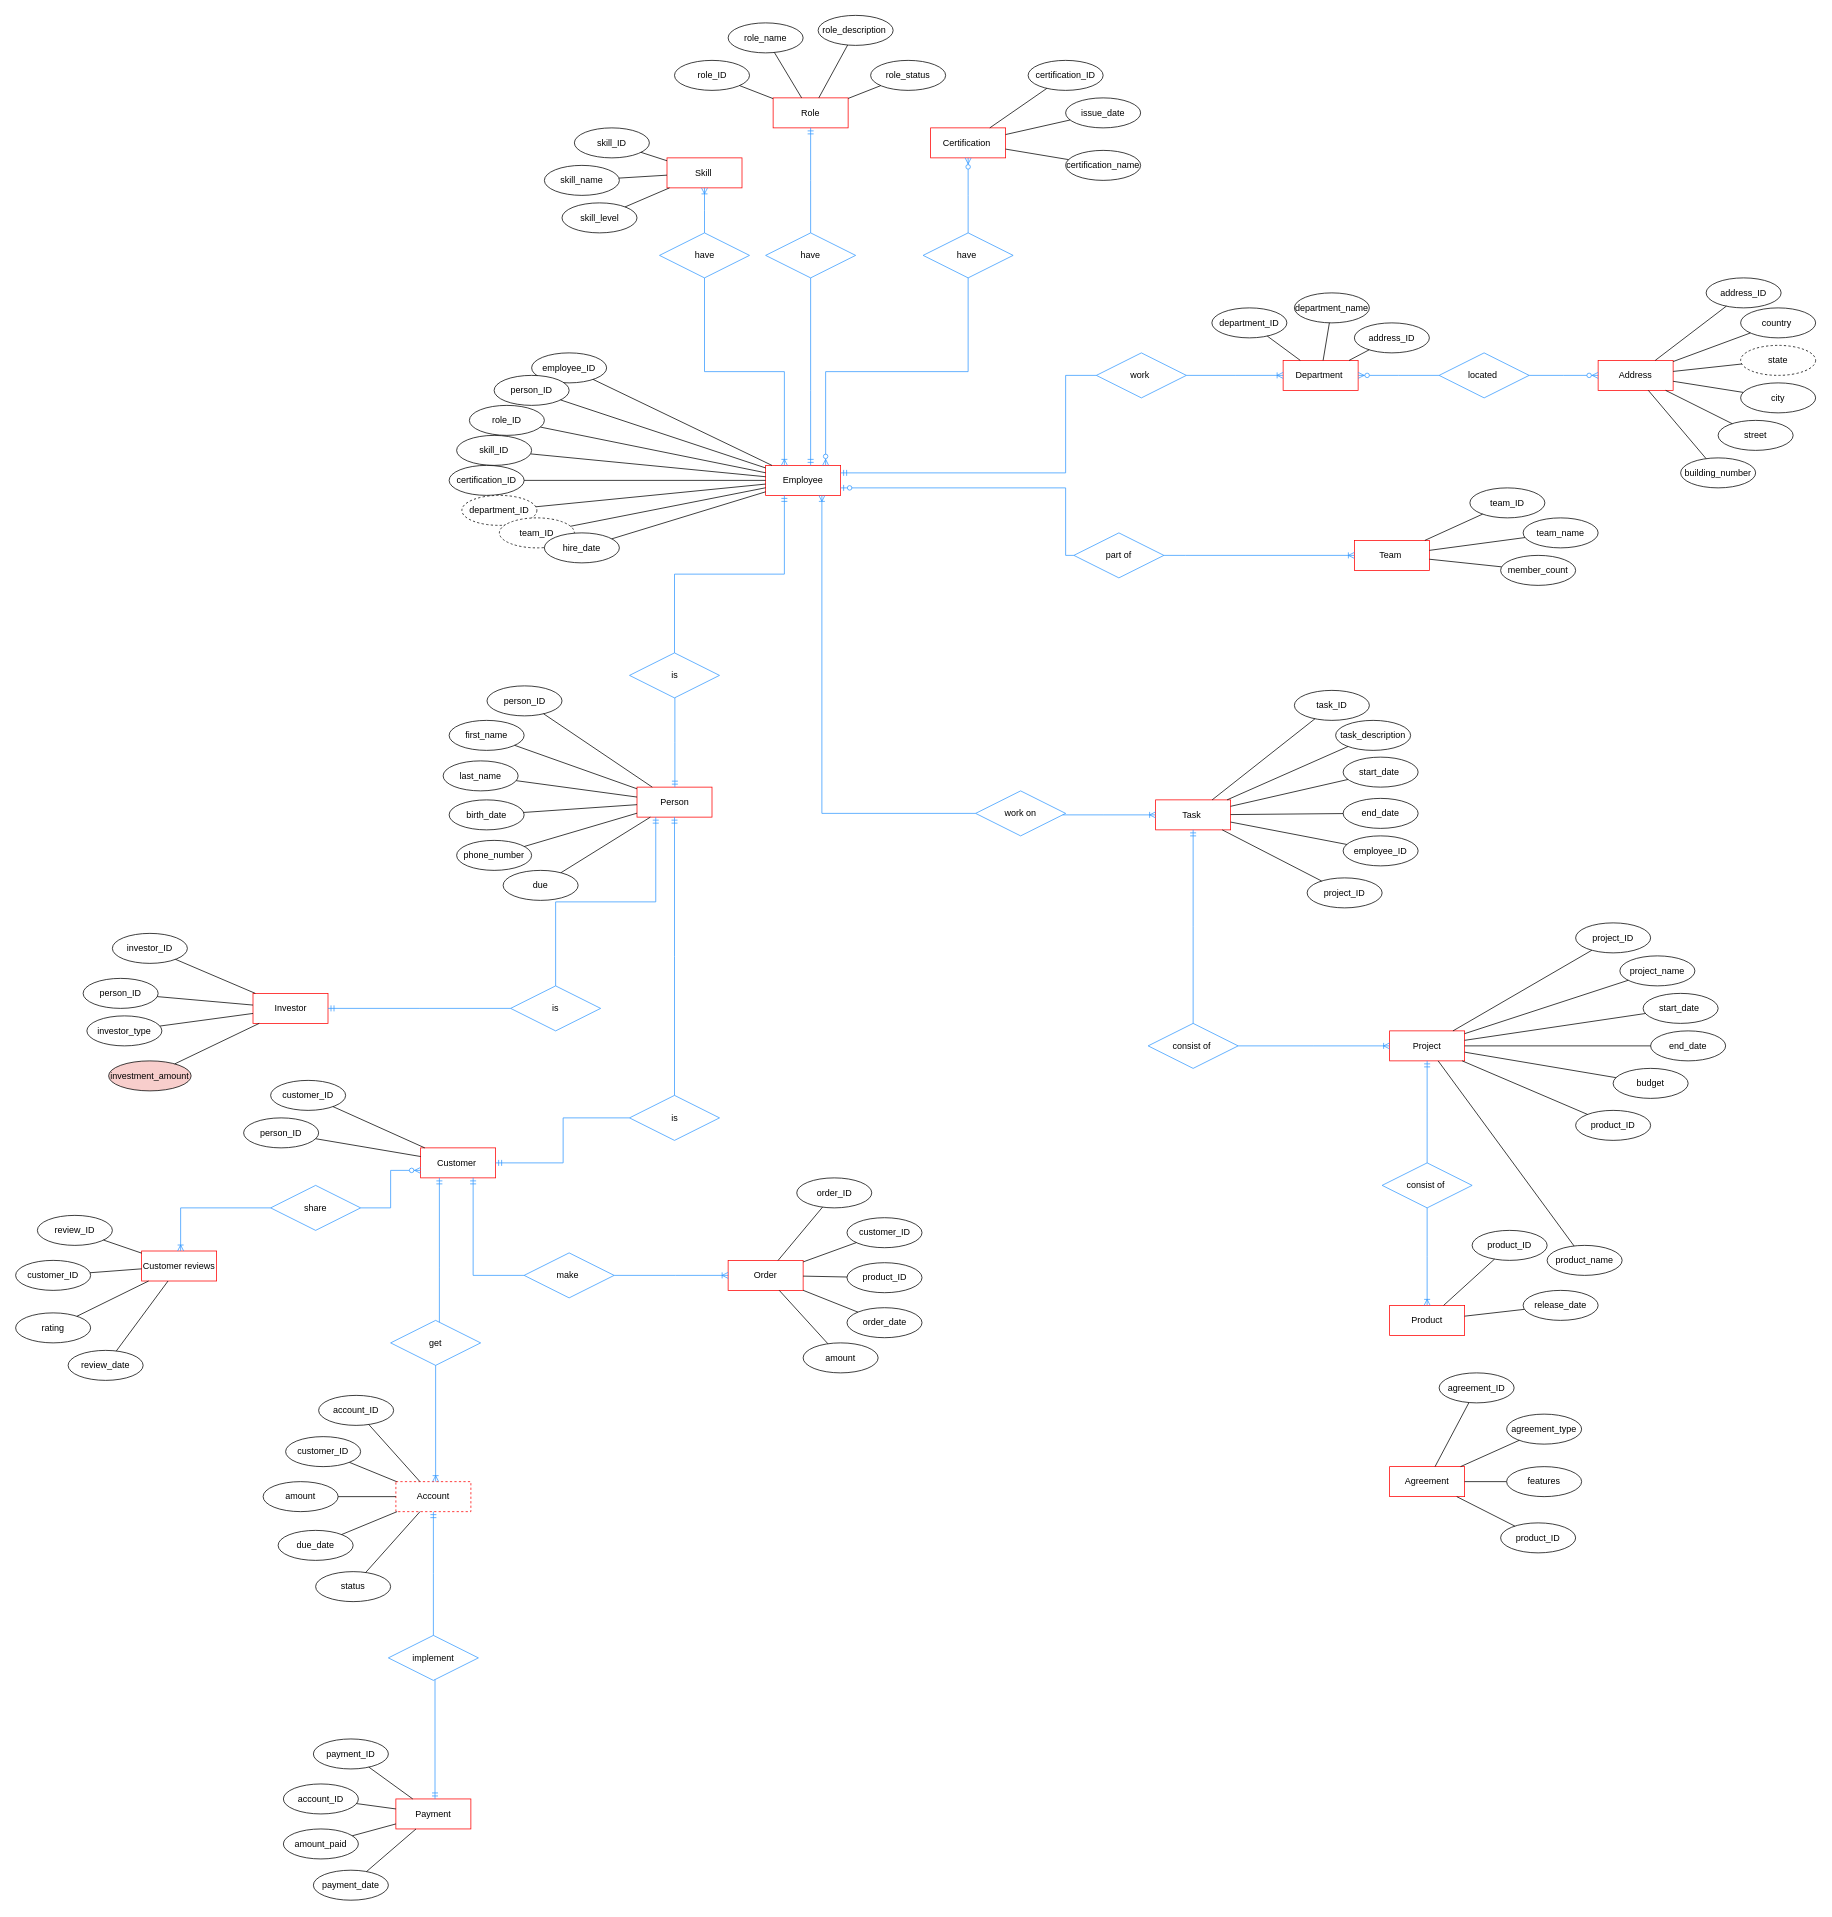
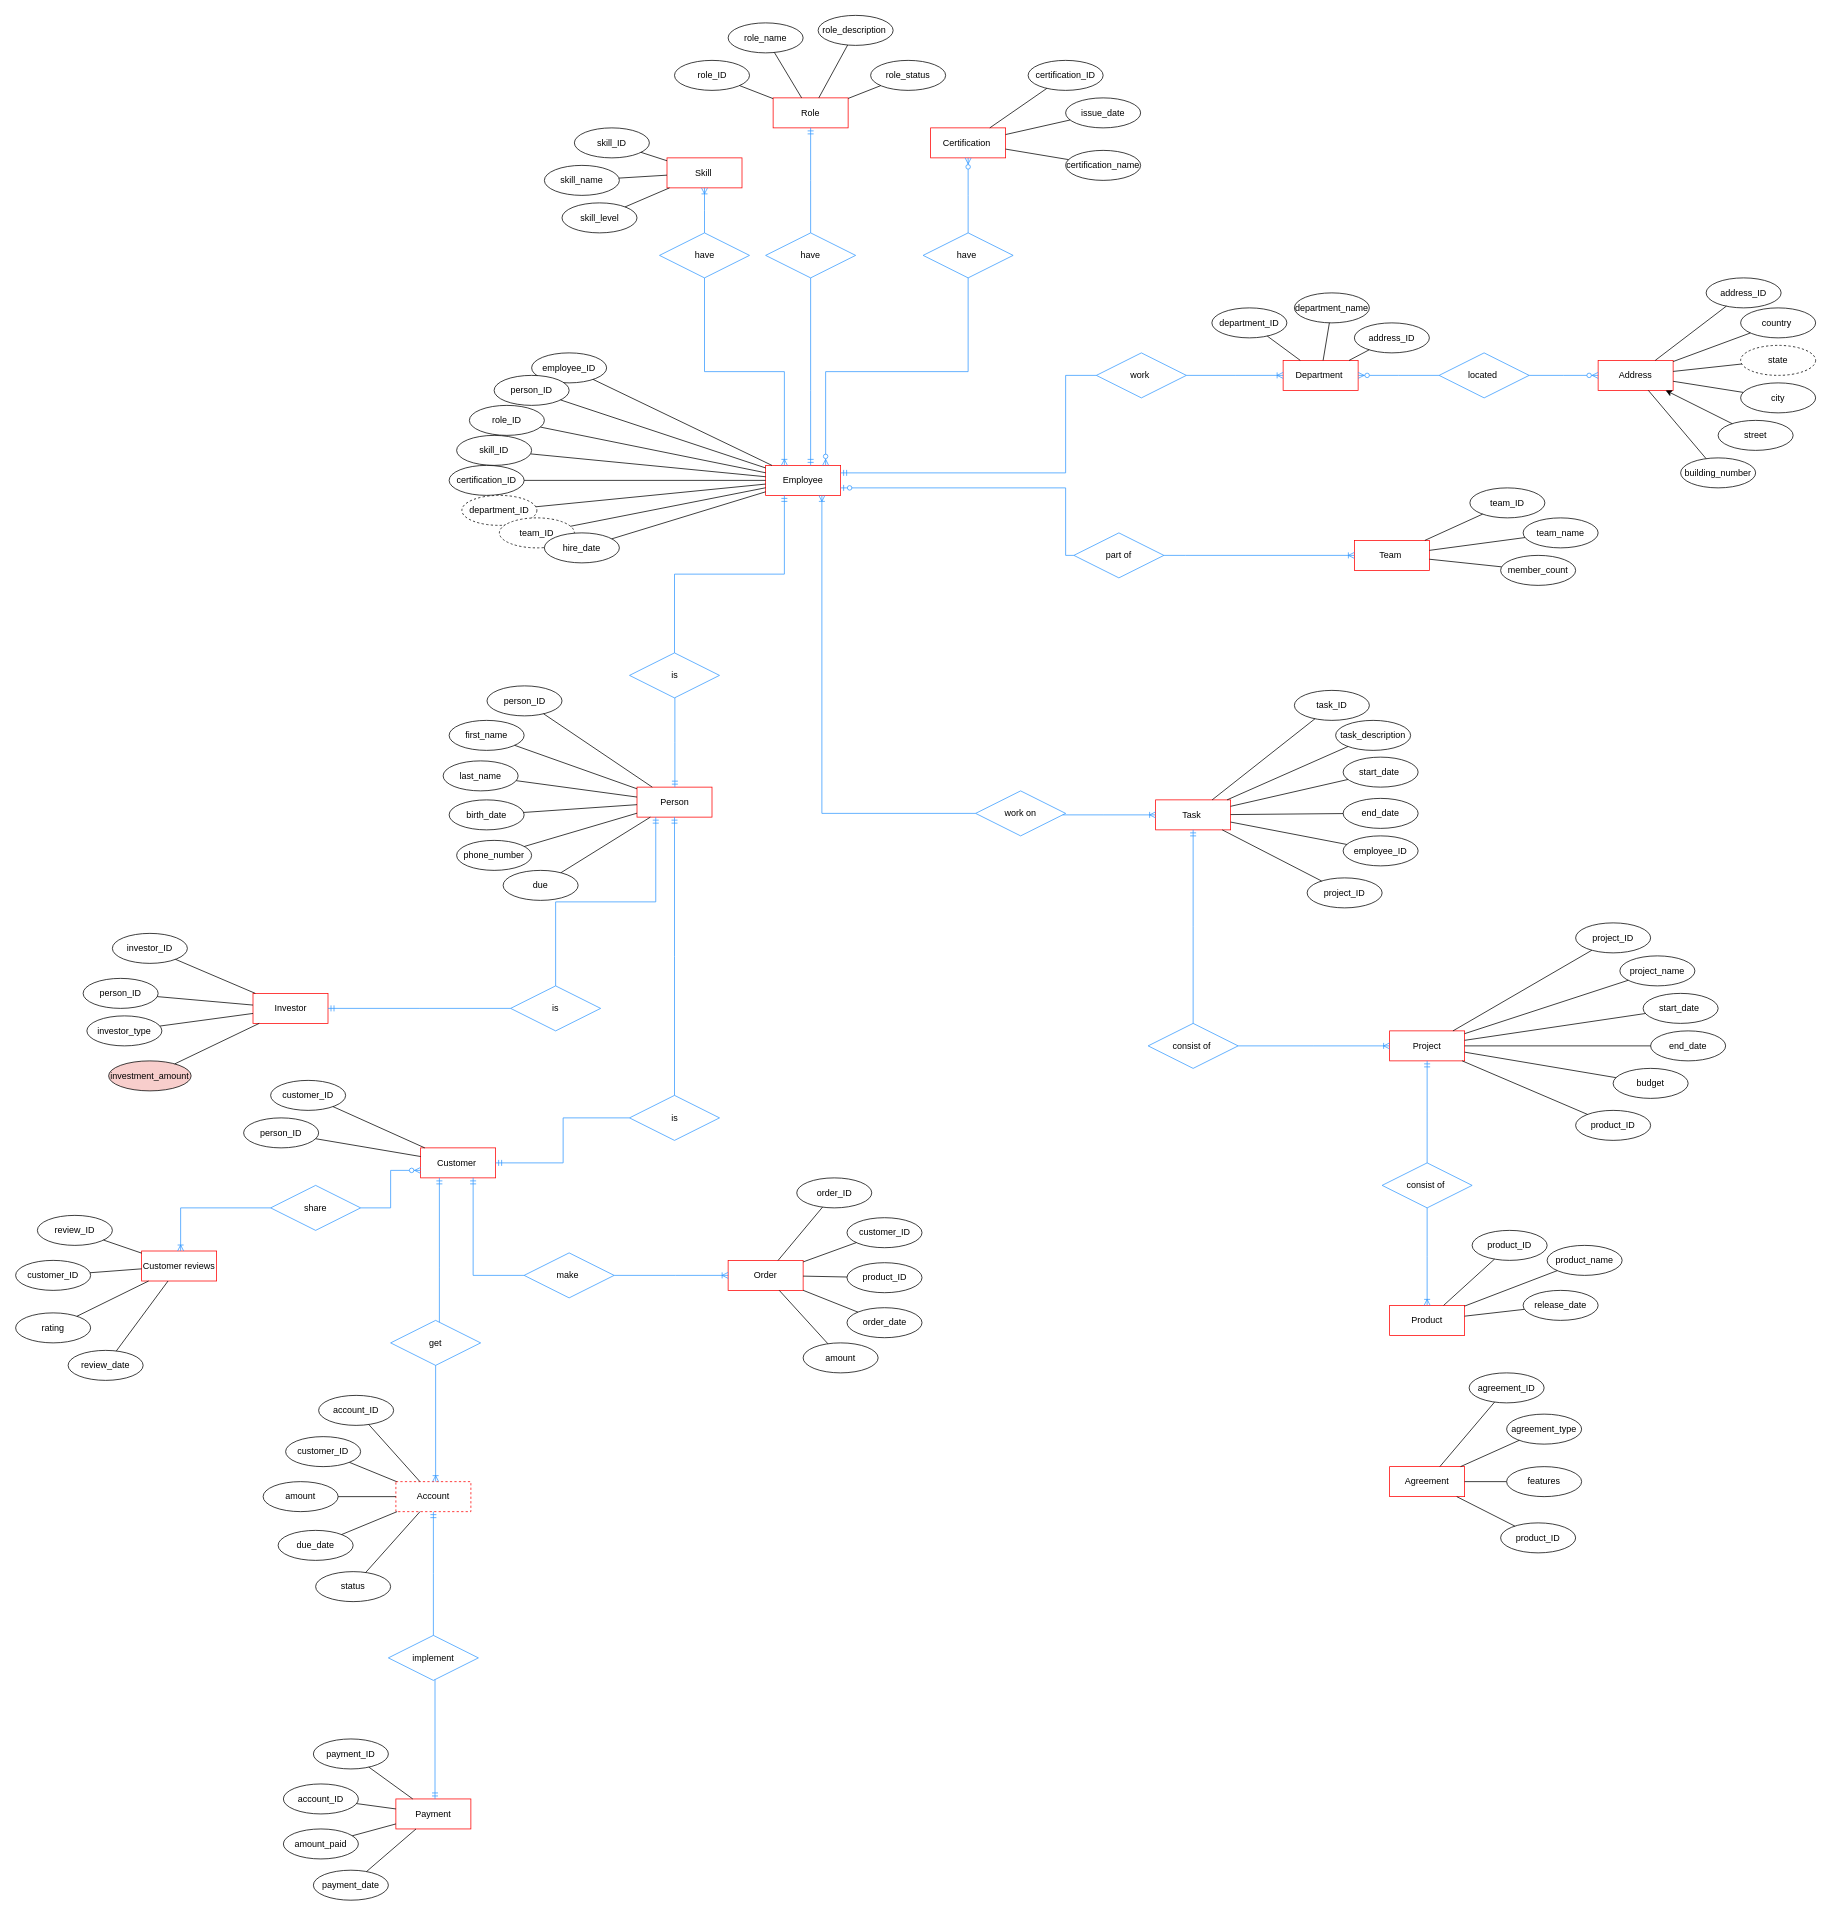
edge "Address" -- "street": arrowhead none -> classic
edge "Project" -- "product_name": now "Product" -- "product_name"
node "agreement_ID": moved (1476, 1388) -> (1506, 1388)
